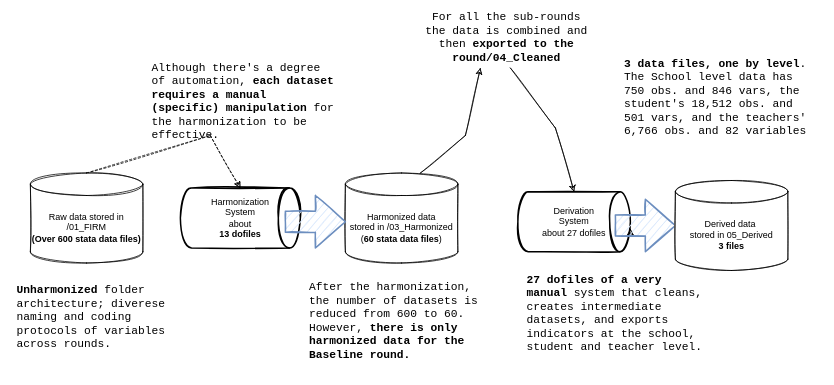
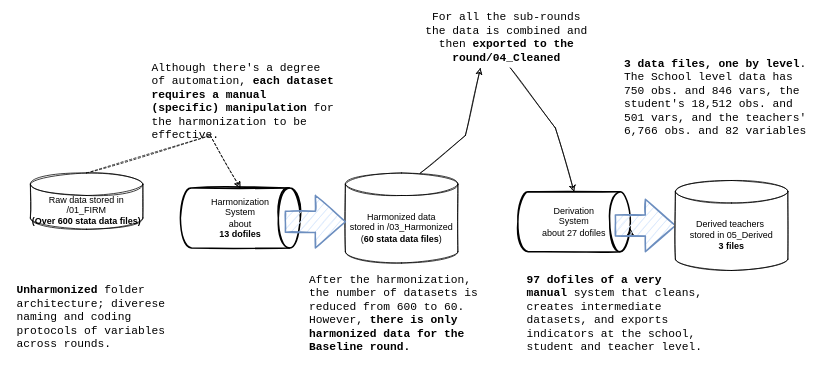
node "Raw data stored in /01_FIRM (Over 600 stata data files)": size 113x90 -> 113x56
node "Derived data stored in 05_Derived 3 files": label "Derived data stored in 05_Derived 3 files" -> "Derived teachers stored in 05_Derived 3 files"
node "27 dofiles of a very manual system that cleans, creates intermediate datasets, and exports indicators at the school, student and teacher level.": label "27 dofiles of a very manual system that cleans, creates intermediate datasets, and exports indicators at the school, student and teacher level." -> "97 dofiles of a very manual system that cleans, creates intermediate datasets, and exports indicators at the school, student and teacher level."
node "After the harmonization, the number of datasets is reduced from 600 to 60. However, there is only harmonized data for the Baseline round.": moved (394, 321) -> (394, 314)
